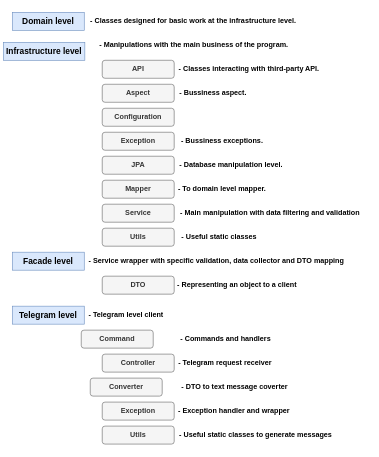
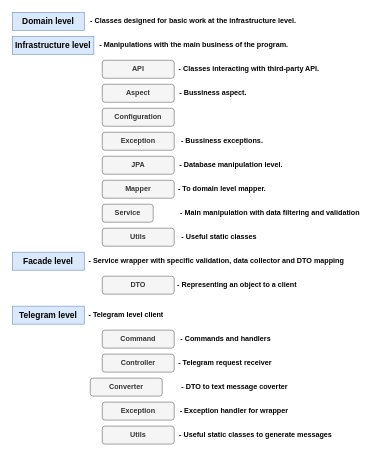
node "Infrastructure level": moved (44, 51) -> (53, 45)
node "Service": size 72x18 -> 51x18
node "Command": moved (117, 339) -> (138, 339)
node "- Exception handler and wrapper": label "- Exception handler and wrapper" -> "- Exception handler for wrapper"
